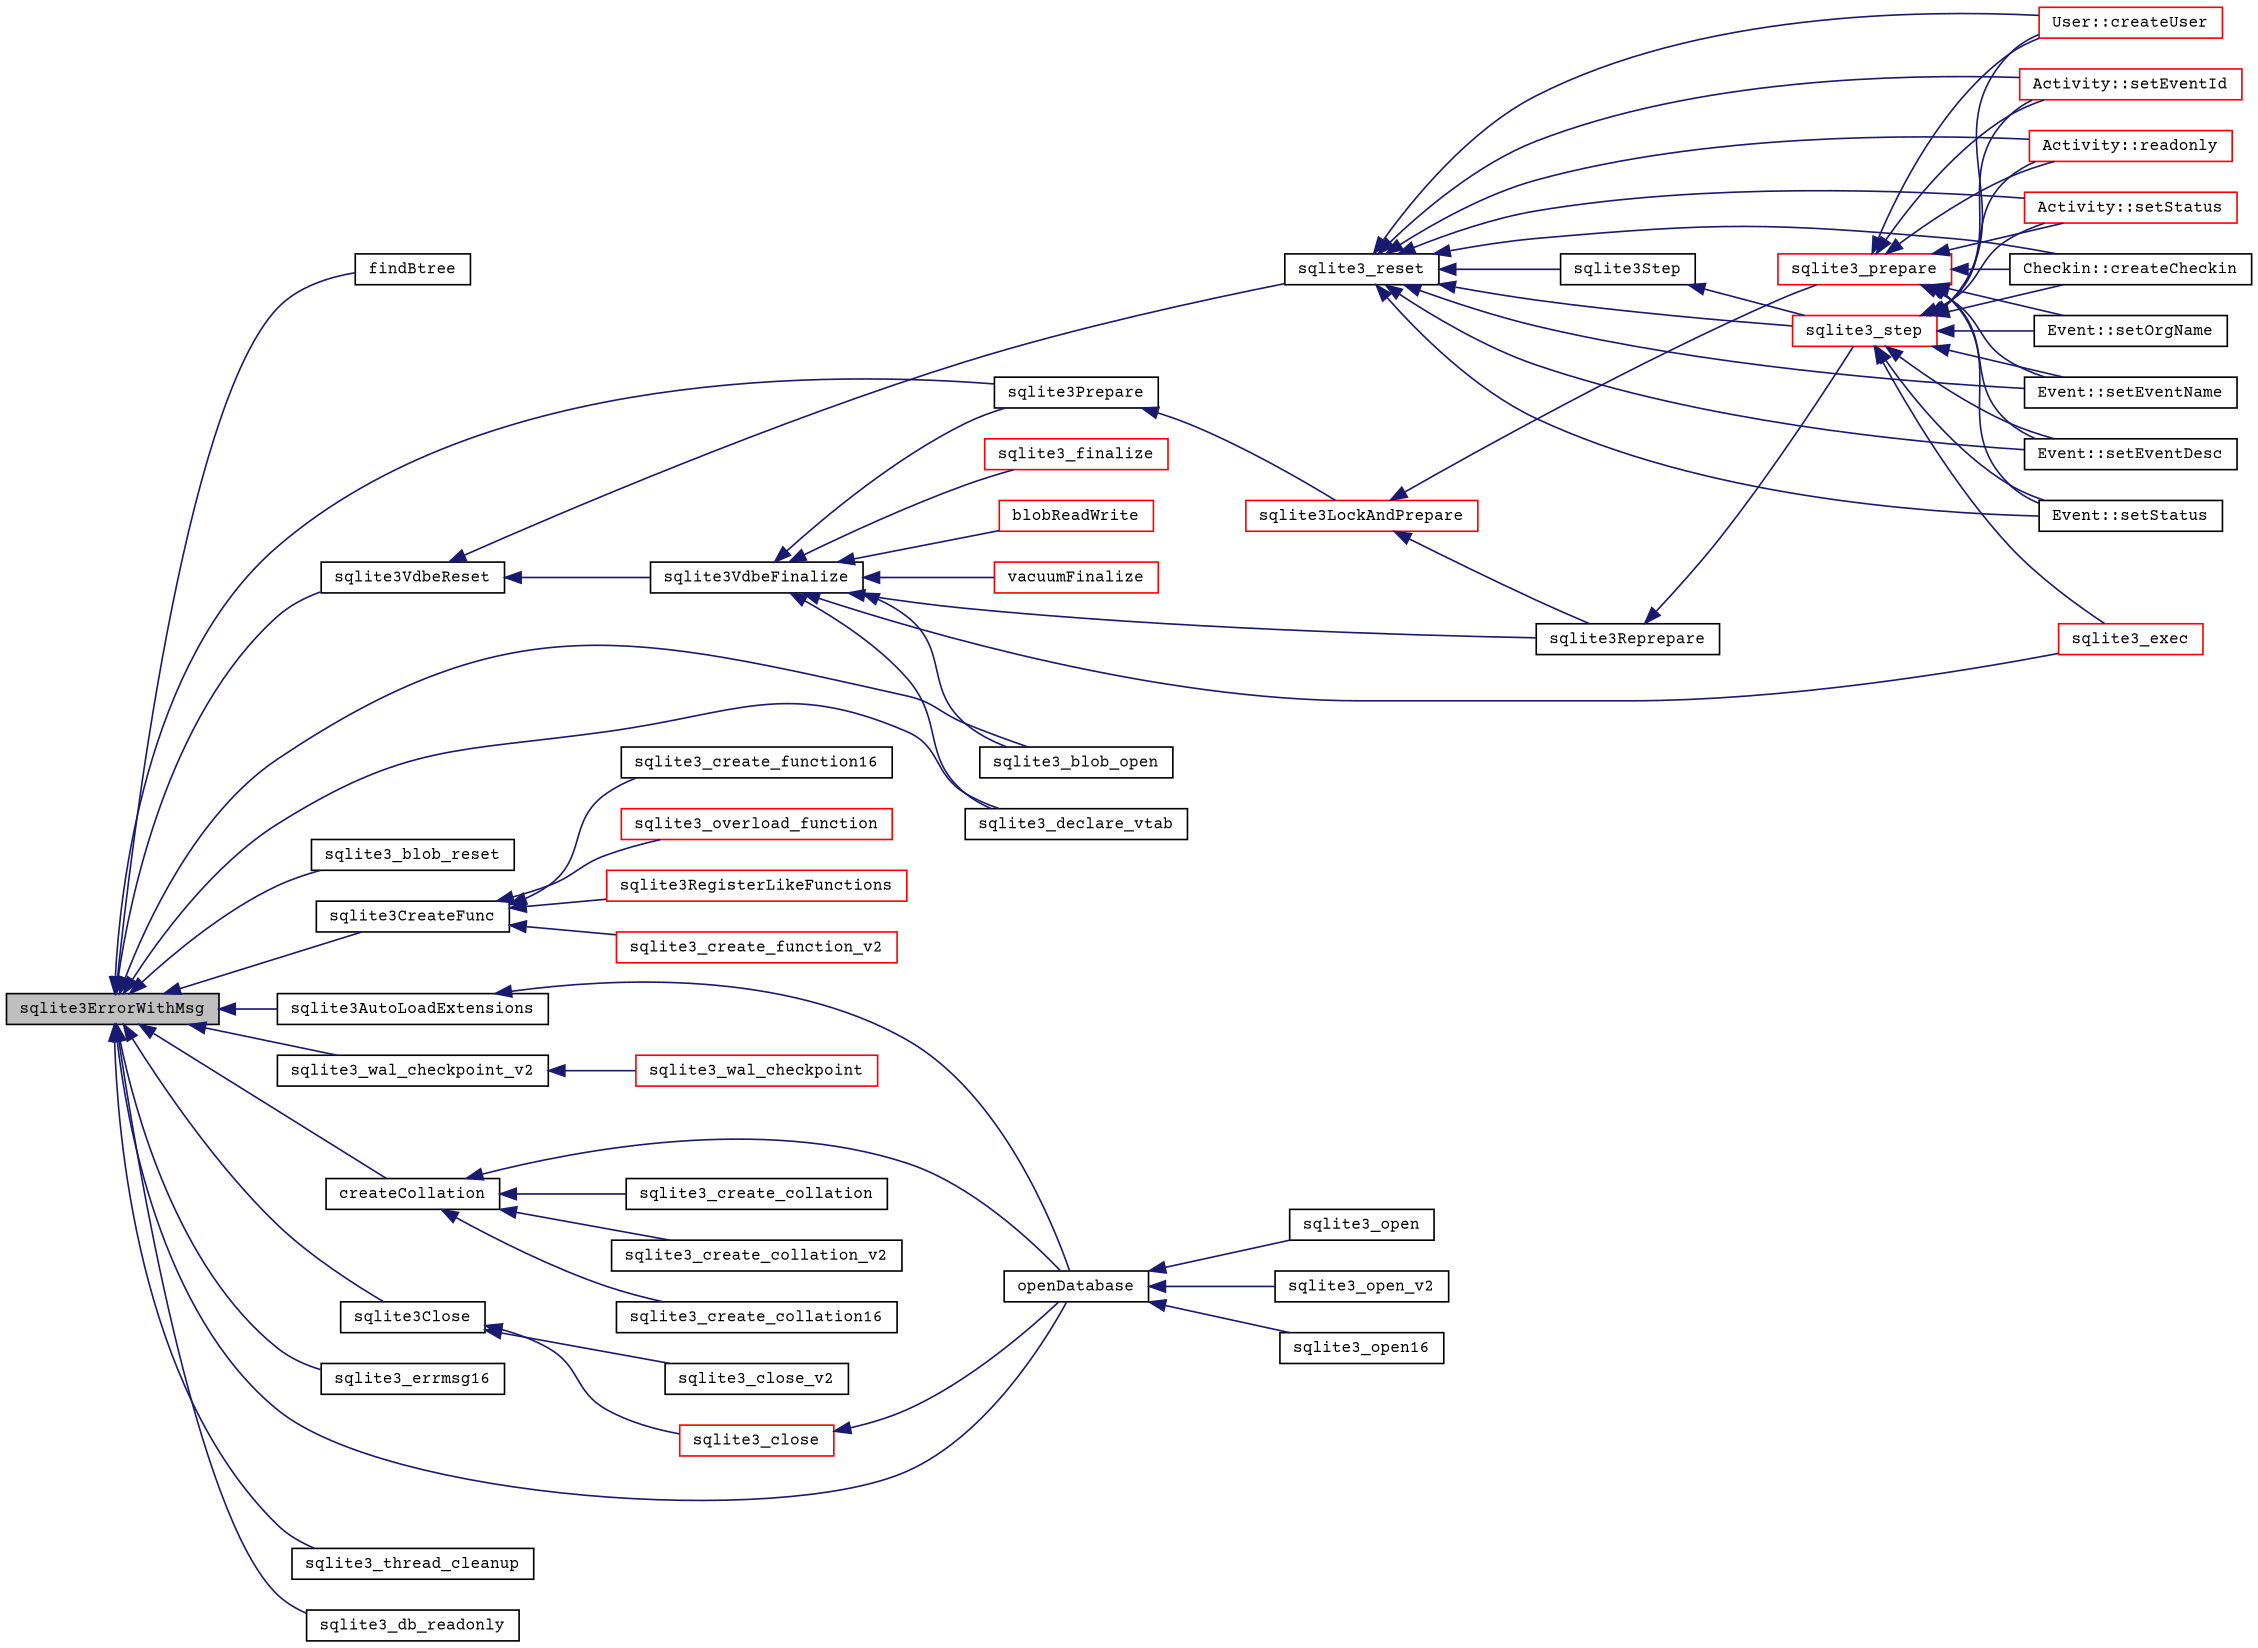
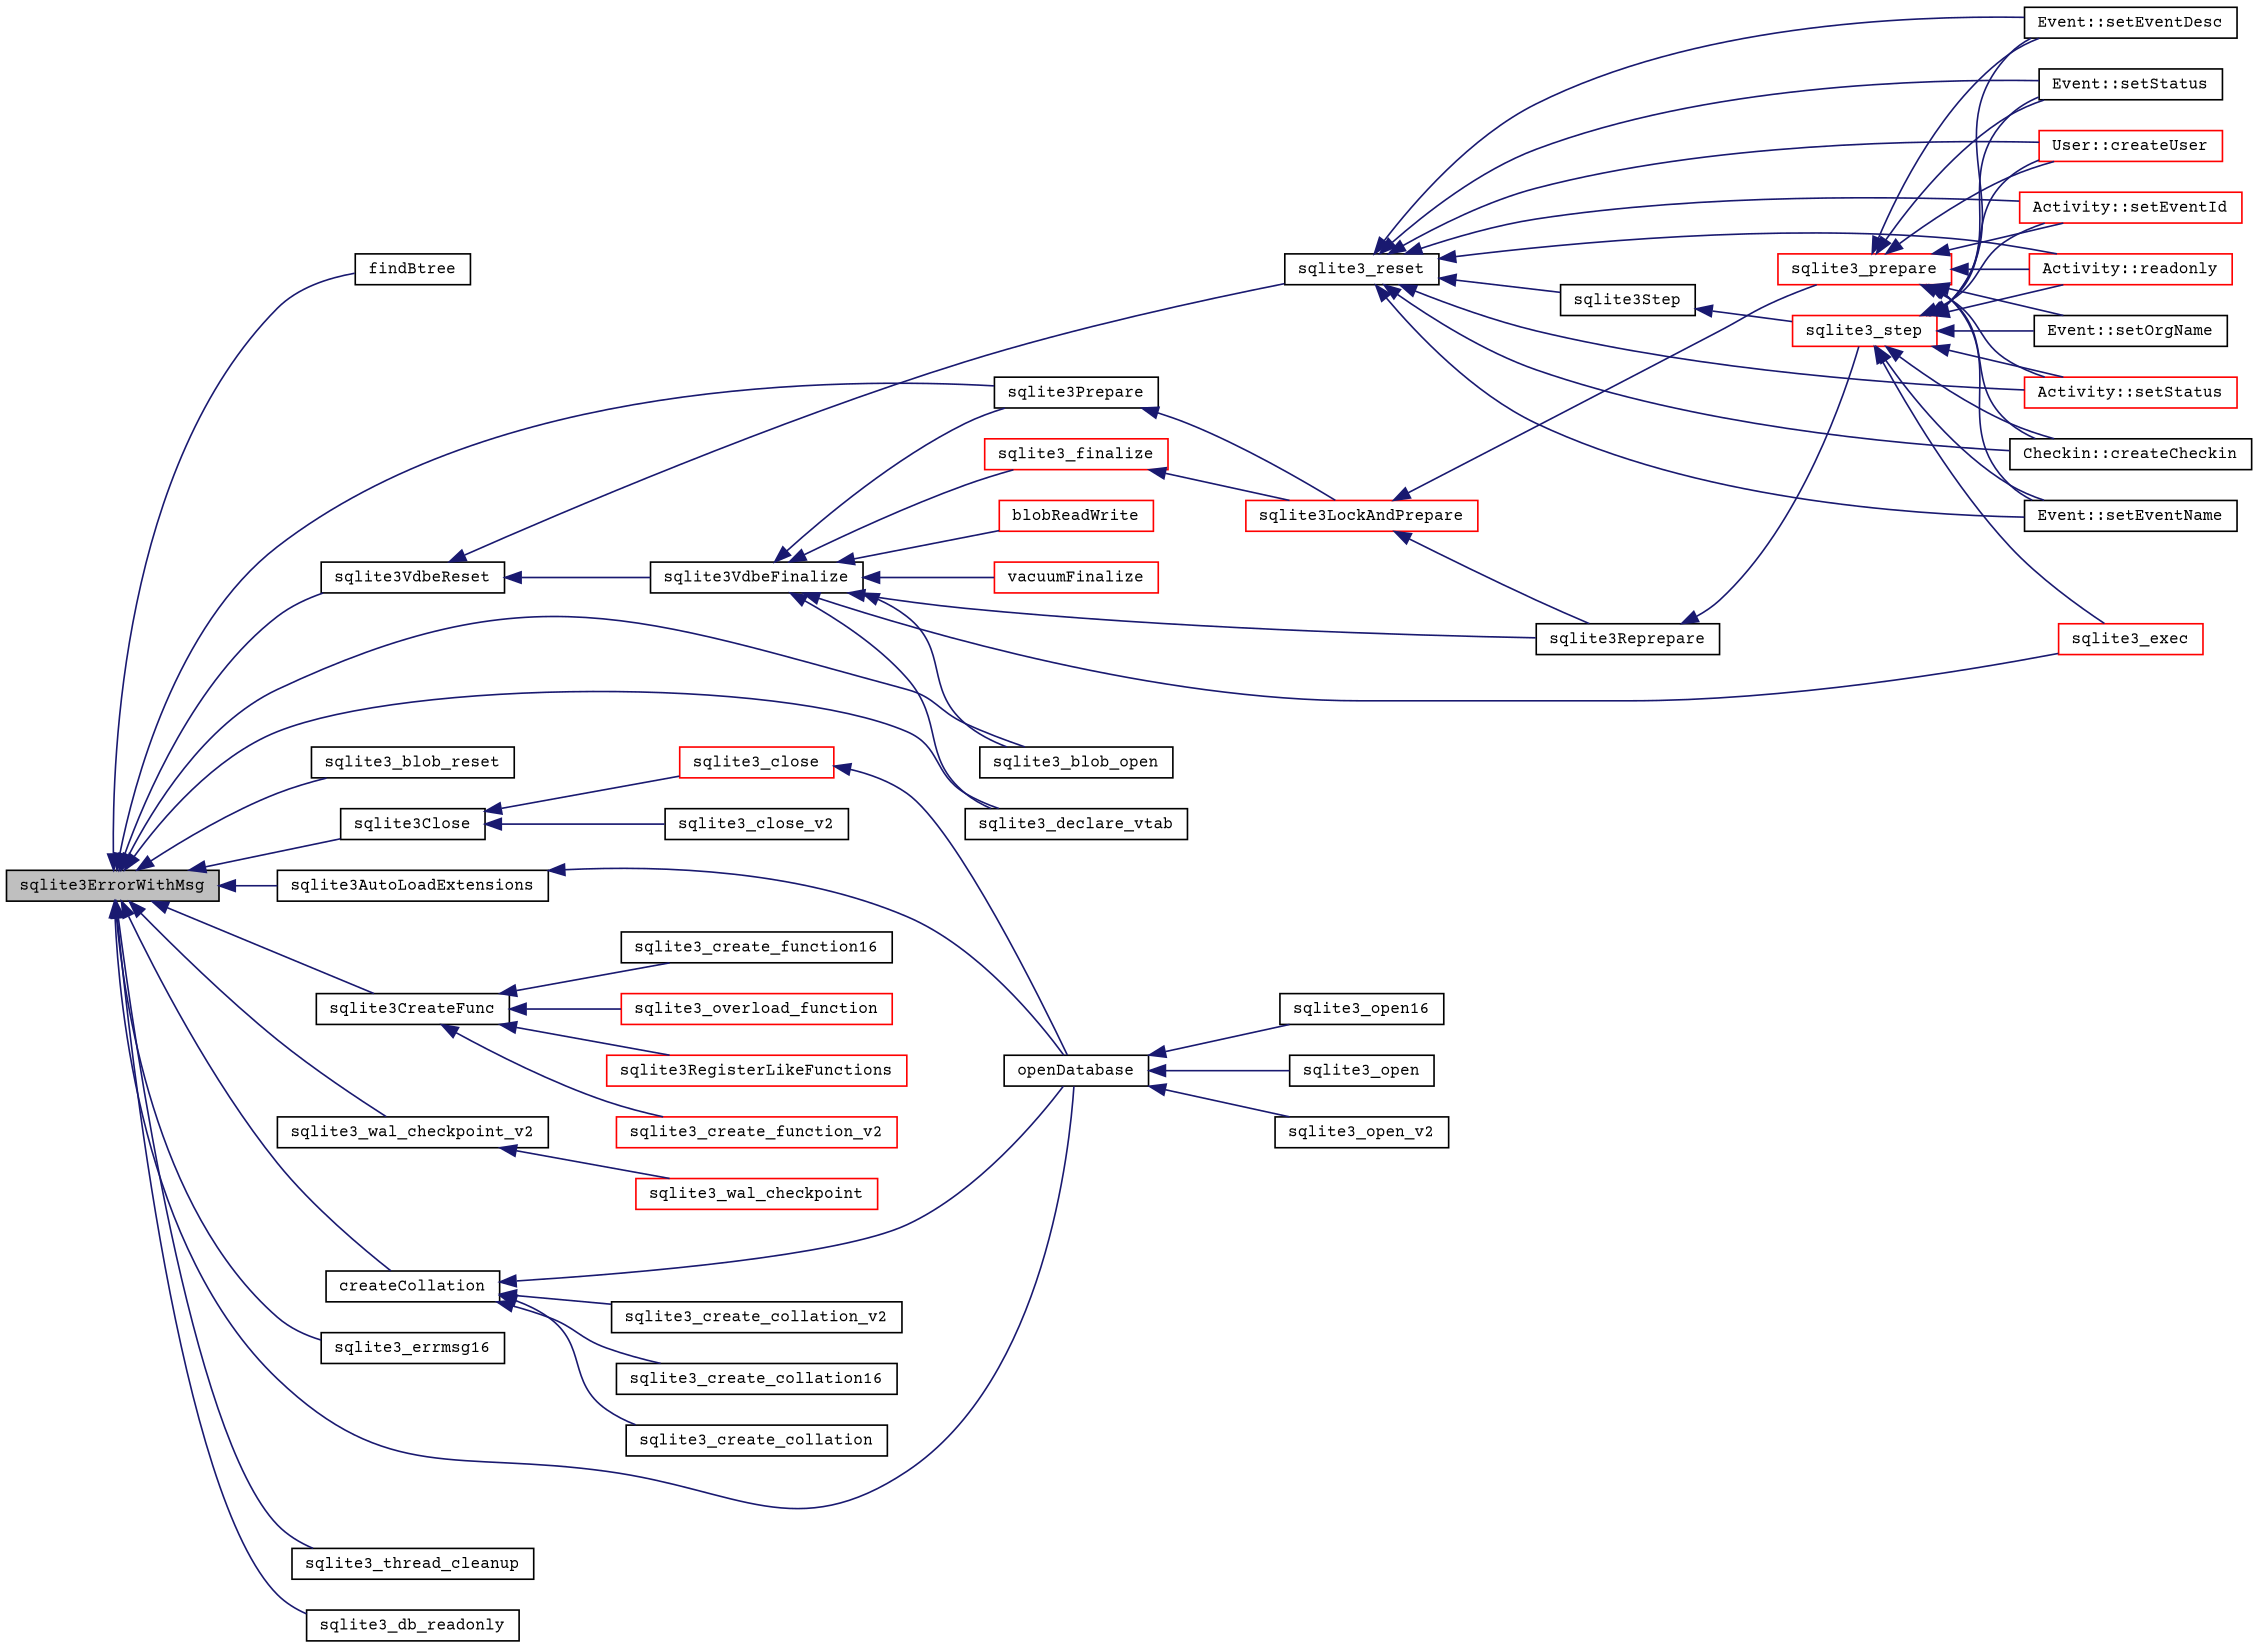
edge "sqlite3_step" -> "sqlite3_reset": removed
edge "sqlite3LockAndPrepare" -> "sqlite3_finalize": added
